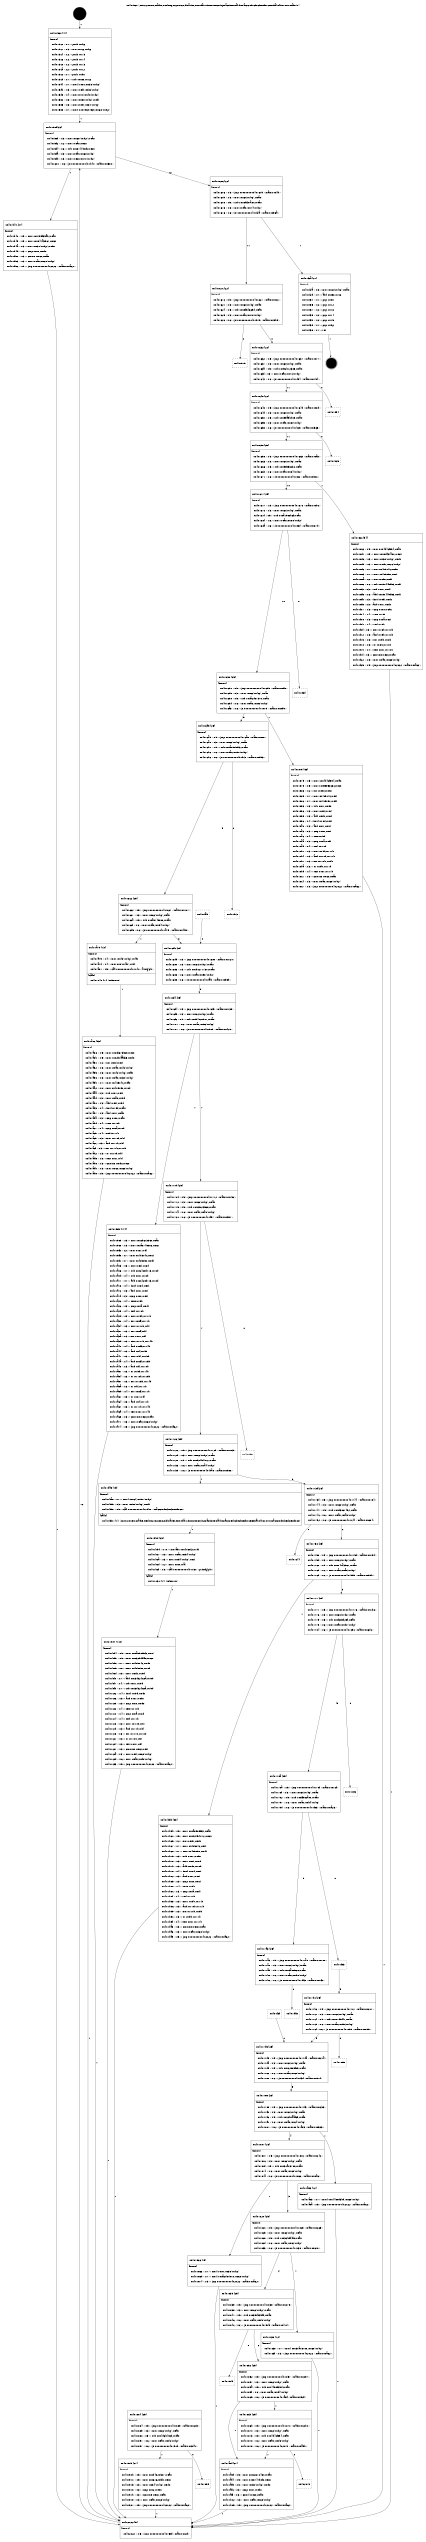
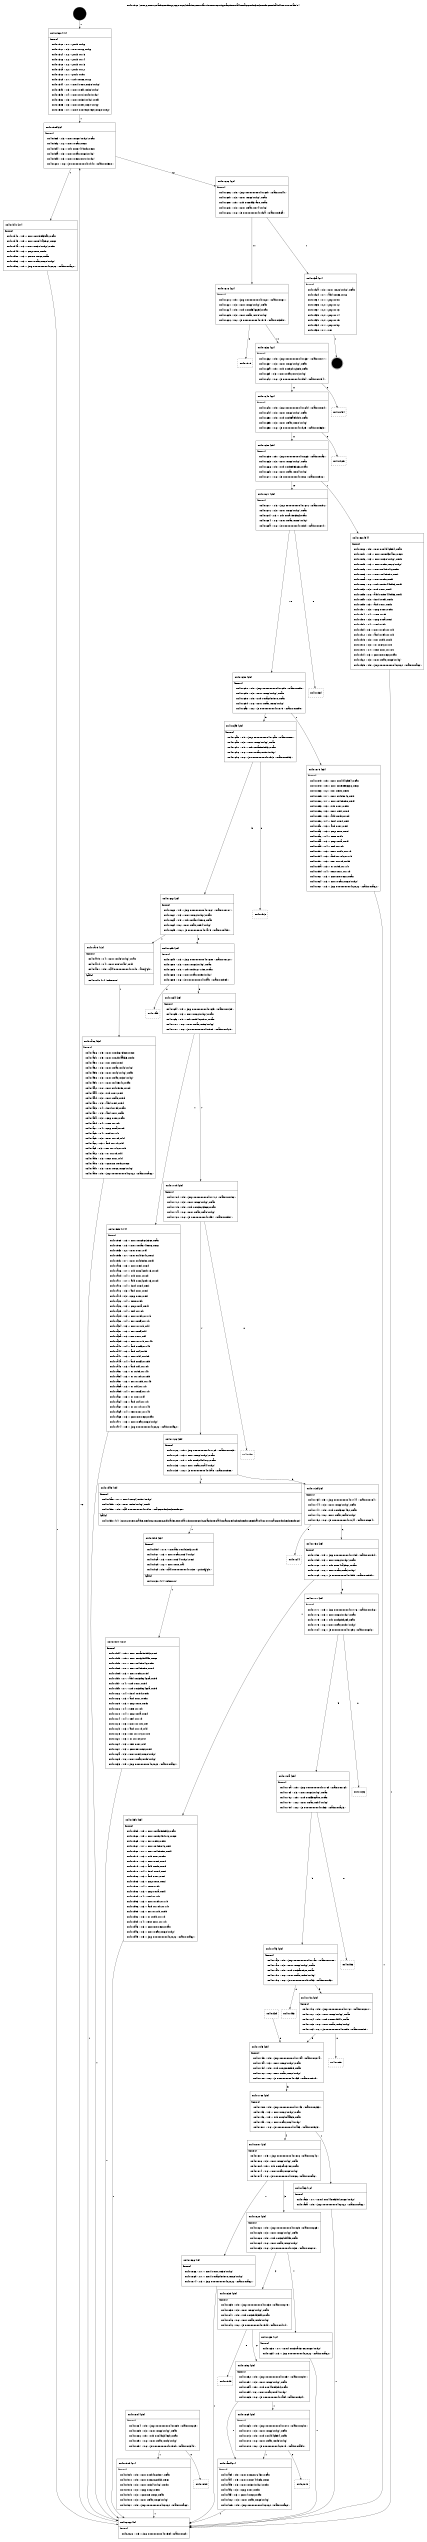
edge "0x401fab" -> "0x4016db [25]": reversed
edge "0x401fe3" -> "0x4017bc [25]": now "0x4017a3 [25]" -> "0x4017bc [25]"
